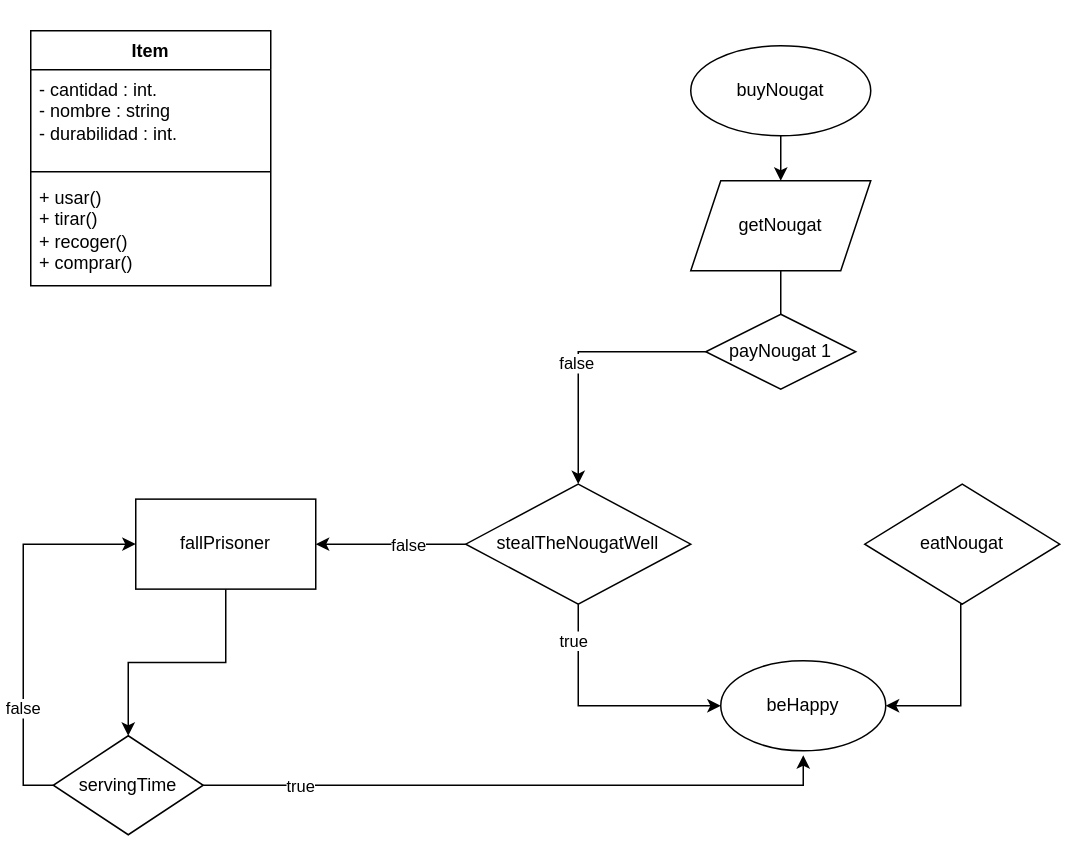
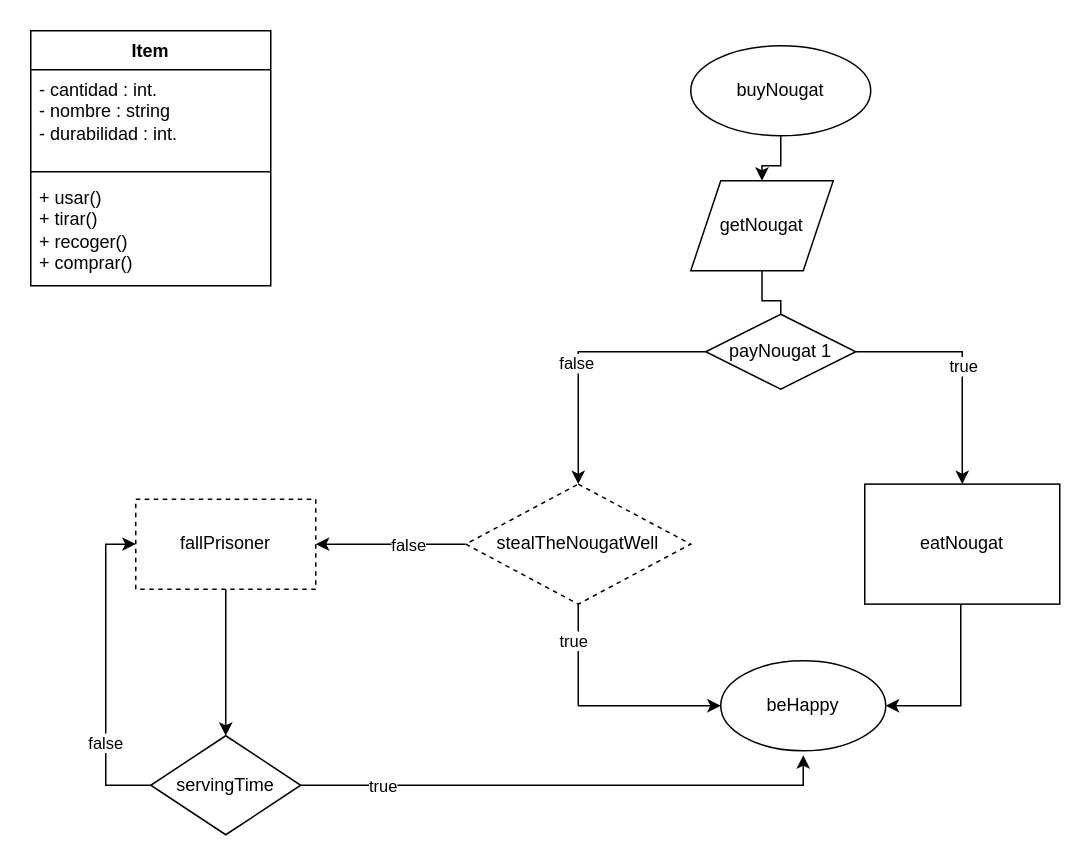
node "getNougat": size 180x90 -> 143x90
edge "payNougat 1" -> "eatNougat": added, label "true"
node "fallPrisoner": style solid -> dashed
node "stealTheNougatWell": style solid -> dashed
node "eatNougat": shape diamond -> rectangle
node "servingTime": moved (128, 785) -> (226, 785)
